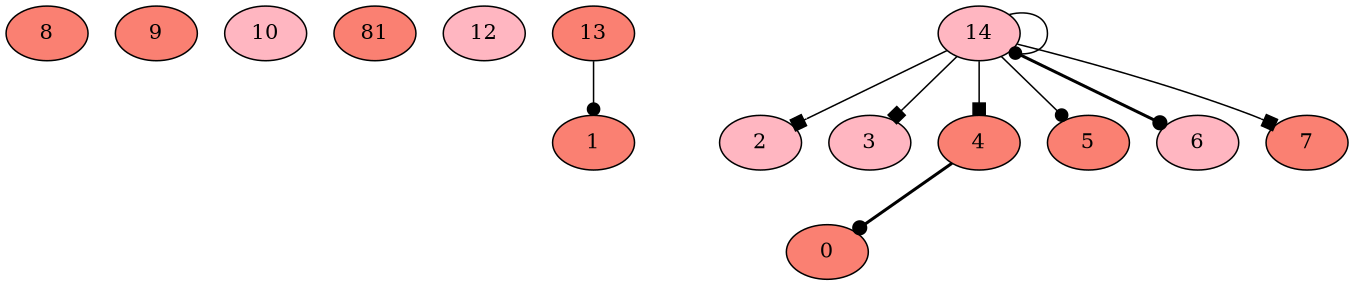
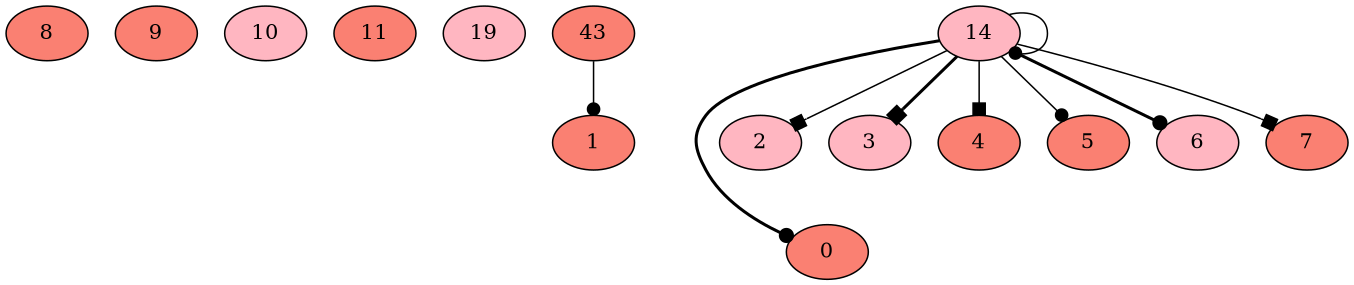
node "81": label "81" -> "11"
node "12": label "12" -> "19"
node "13": label "13" -> "43"
edge "14" -> "3": style solid -> bold
edge "4" -> "0": now "14" -> "0"
